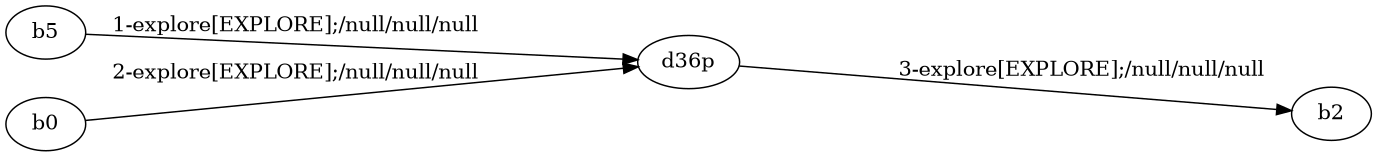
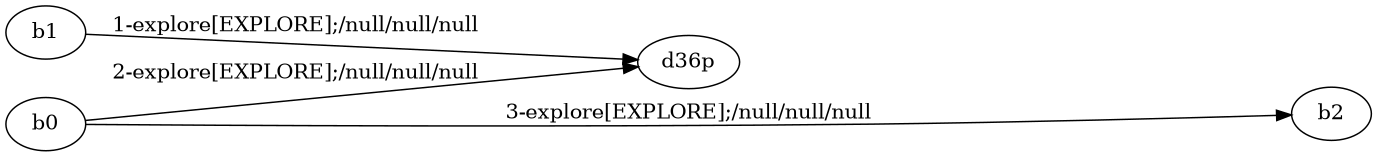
node "b5": label "b5" -> "b1"
edge "d36p" -> "b2": now "b0" -> "b2"
